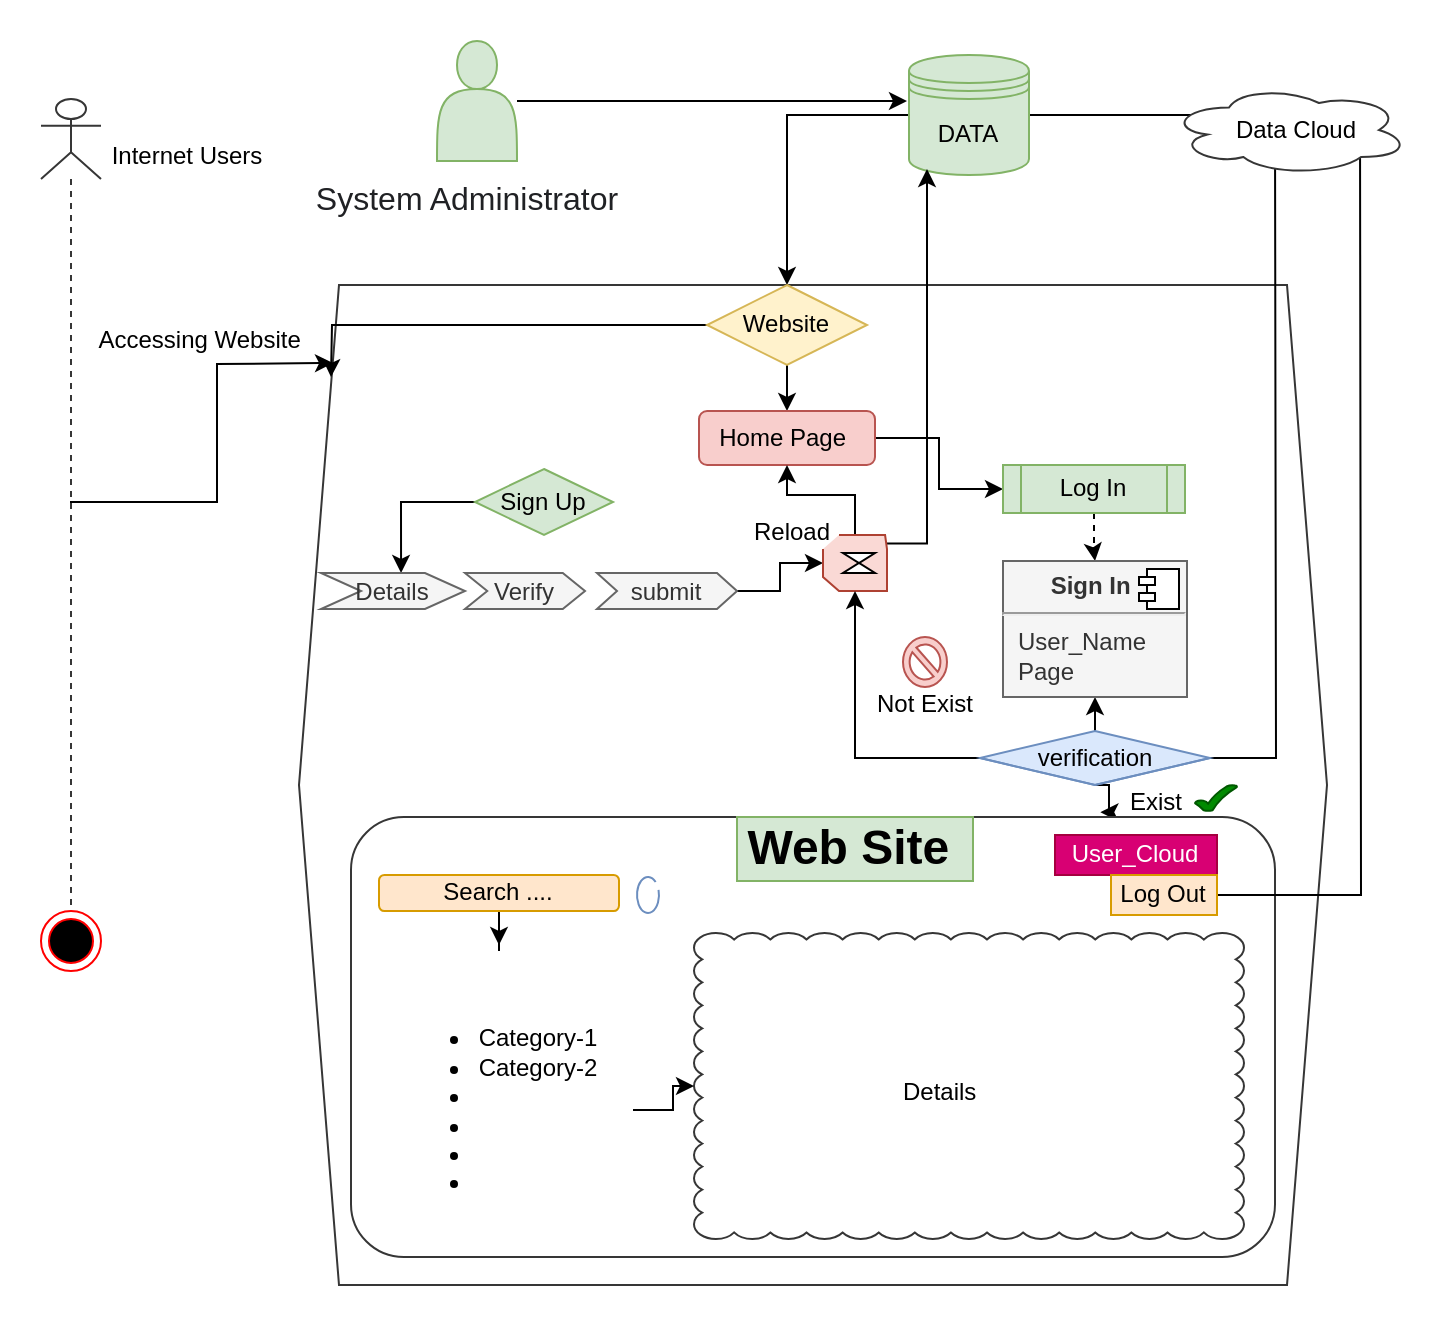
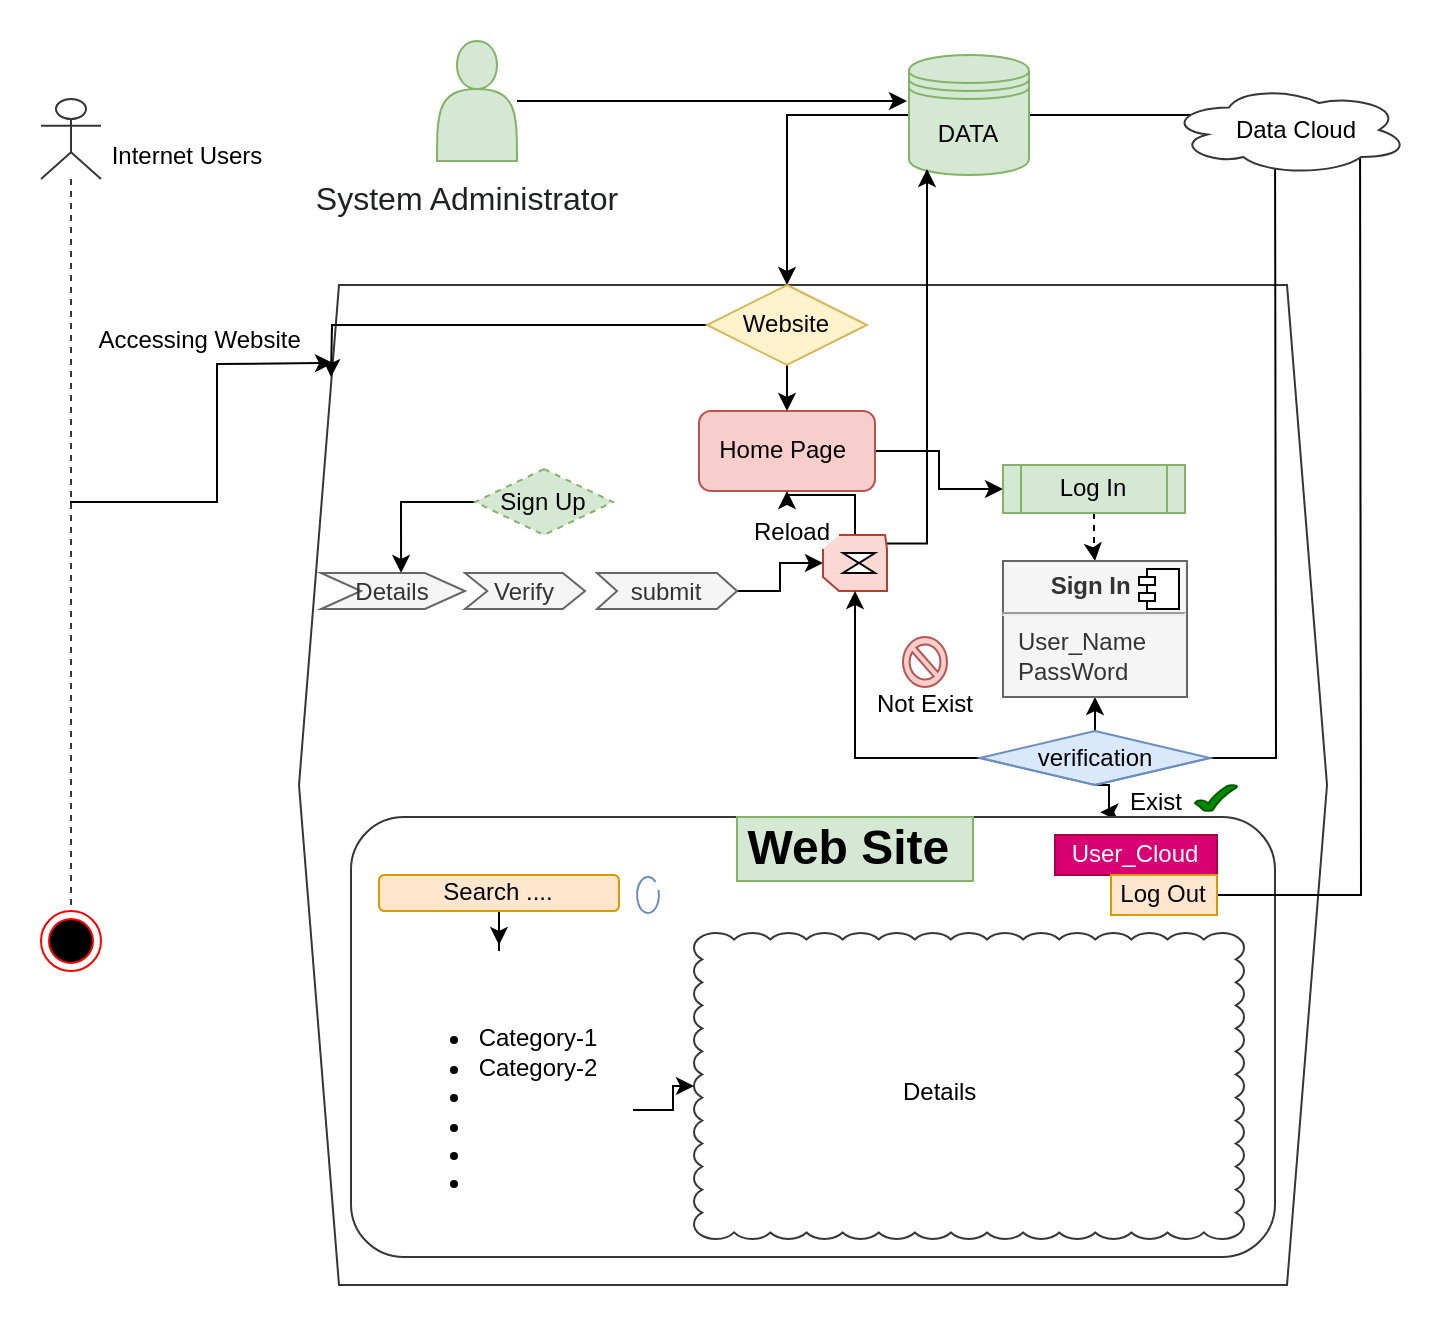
node "Home Page": size 176x54 -> 176x80
node "Sign Up": style solid -> dashed
node "Sign In User_Name Page": label "Sign In User_Name Page" -> "Sign In User_Name PassWord"
